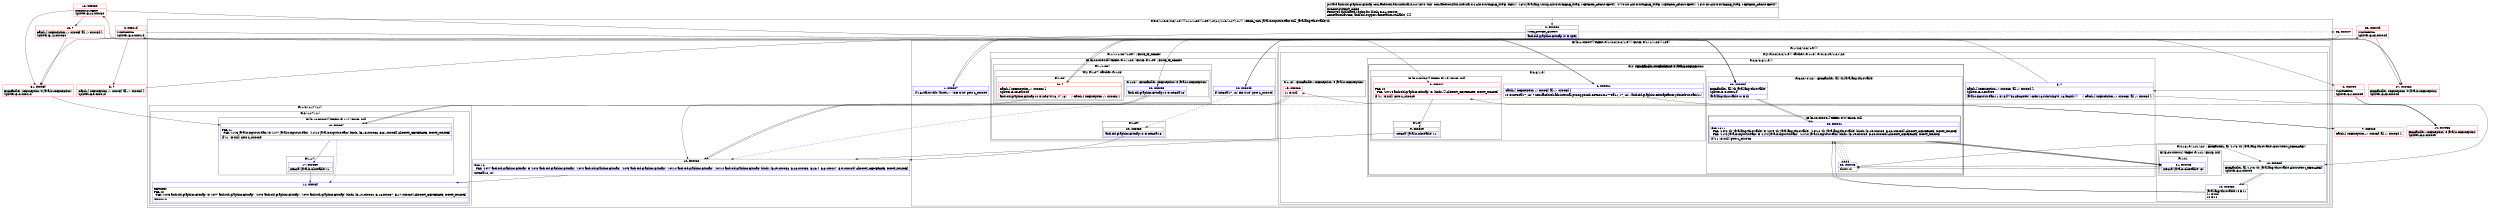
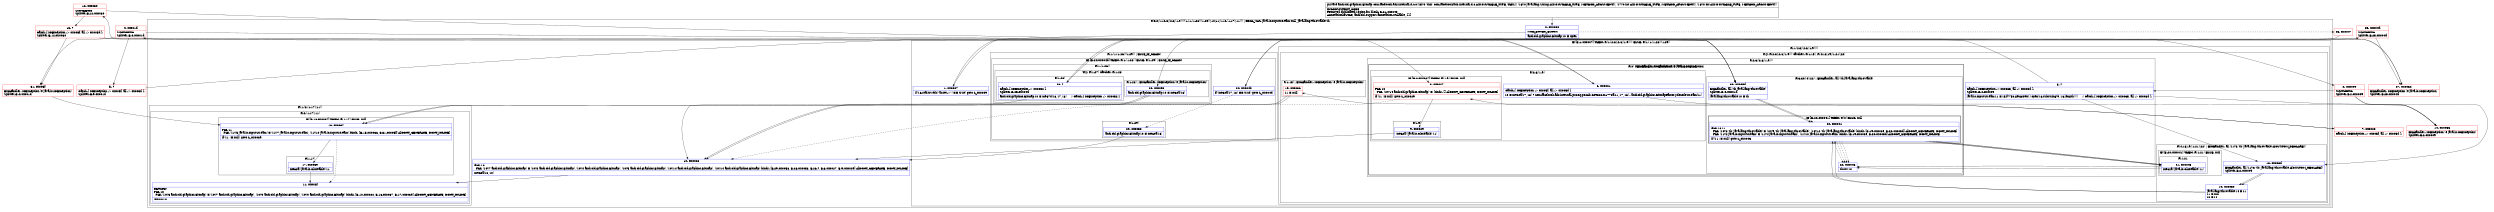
node "12: 0x0030": text "INCONSISTENT" -> "SYNTHETIC"
edge "12: 0x0030" -> "31: 0x005f": removed
node "26: ?": color red -> blue
edge "22: 0x0046" -> "18: 0x003d": now "3: ?" -> "18: 0x003d"
node "21: 0x0043": text "m962a((java.io.Closeable) r5)" -> "m962a((java.io.Closeable) r1)"
